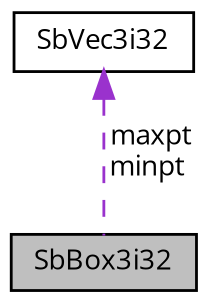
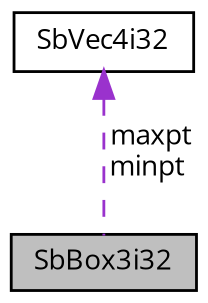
node "SbVec3i32": label "SbVec3i32" -> "SbVec4i32"
